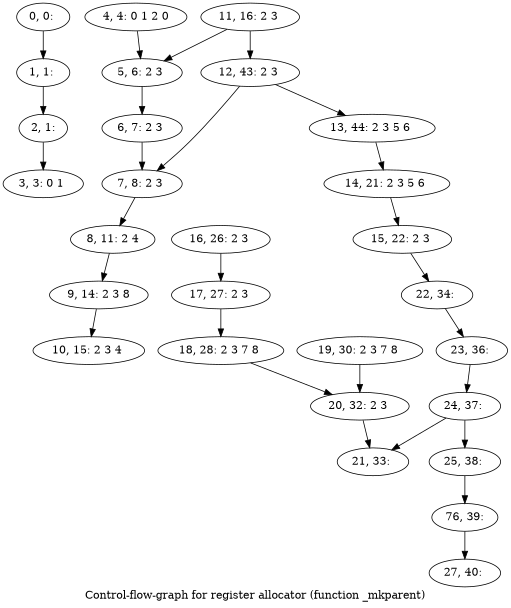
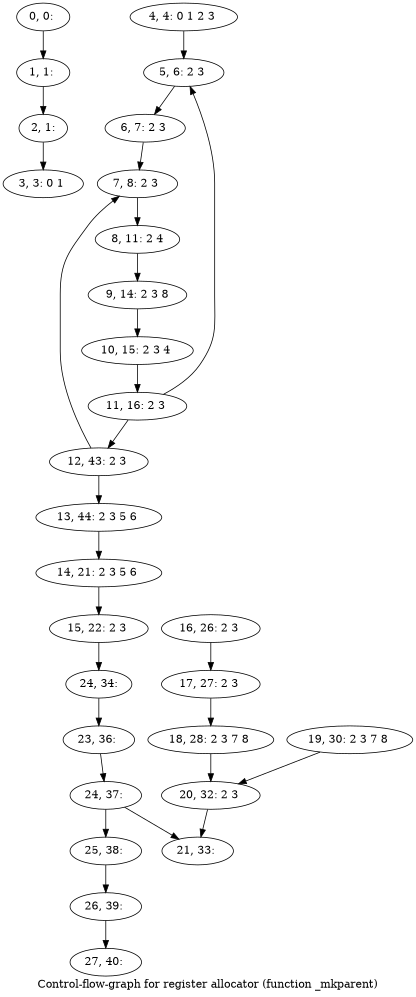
node "4, 4: 0 1 2 0": label "4, 4: 0 1 2 0" -> "4, 4: 0 1 2 3"
node "22, 34:": label "22, 34:" -> "24, 34:"
edge "10, 15: 2 3 4" -> "11, 16: 2 3": added
node "76, 39:": label "76, 39:" -> "26, 39:"
